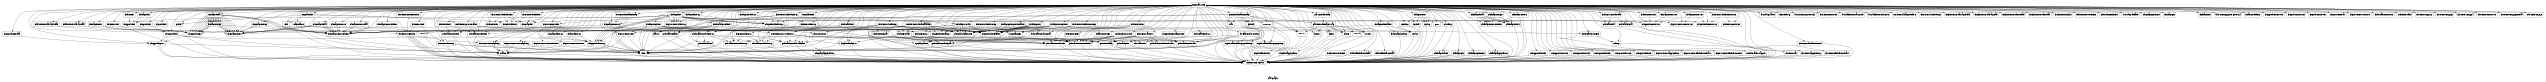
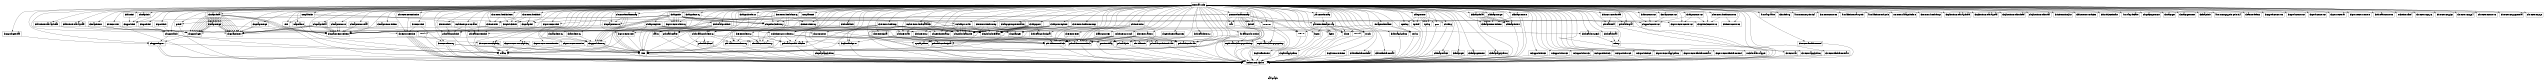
node "cl_map_get_next": added
edge "remap_node_name" -> "cl_list_apply_func": now "external node" -> "cl_list_apply_func"
node "cl_thread_stall": added
